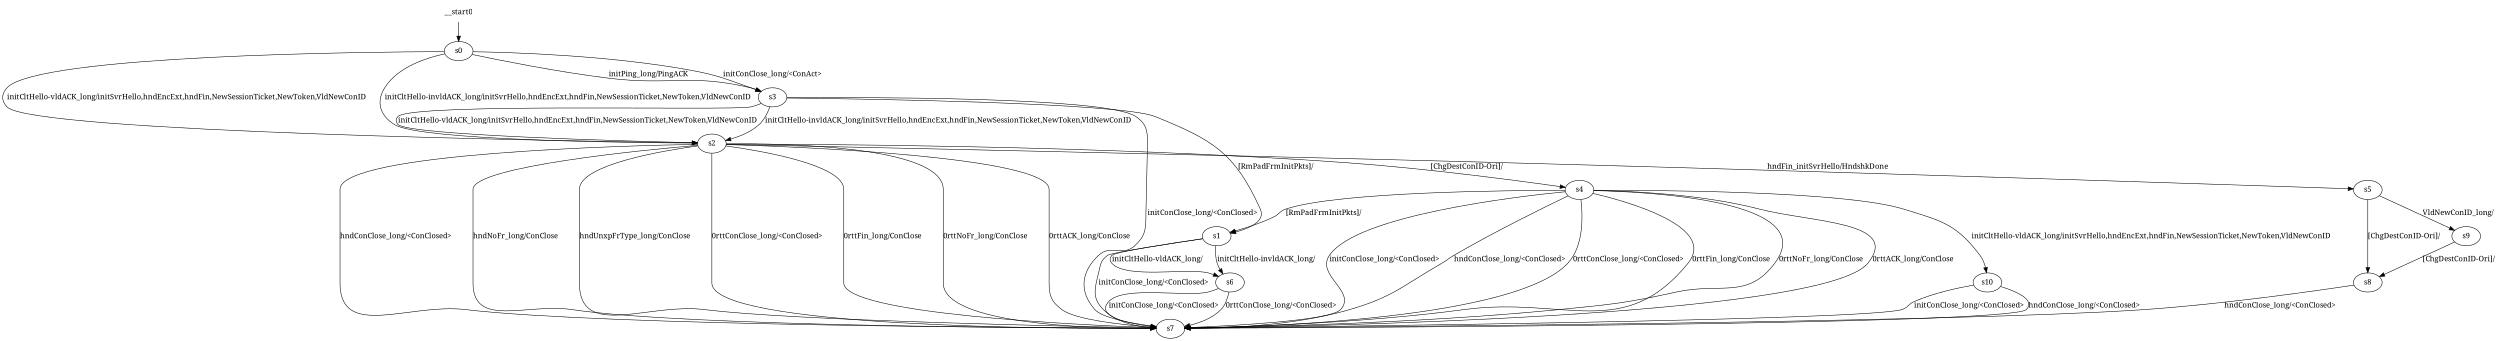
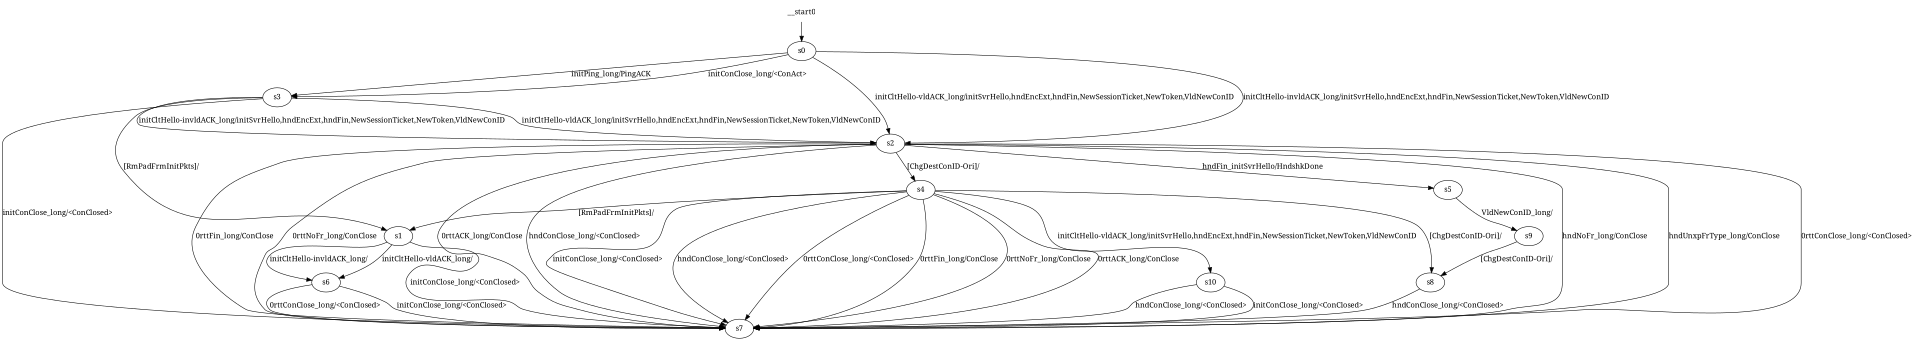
edge "s5" -> "s8": now "s4" -> "s8"
